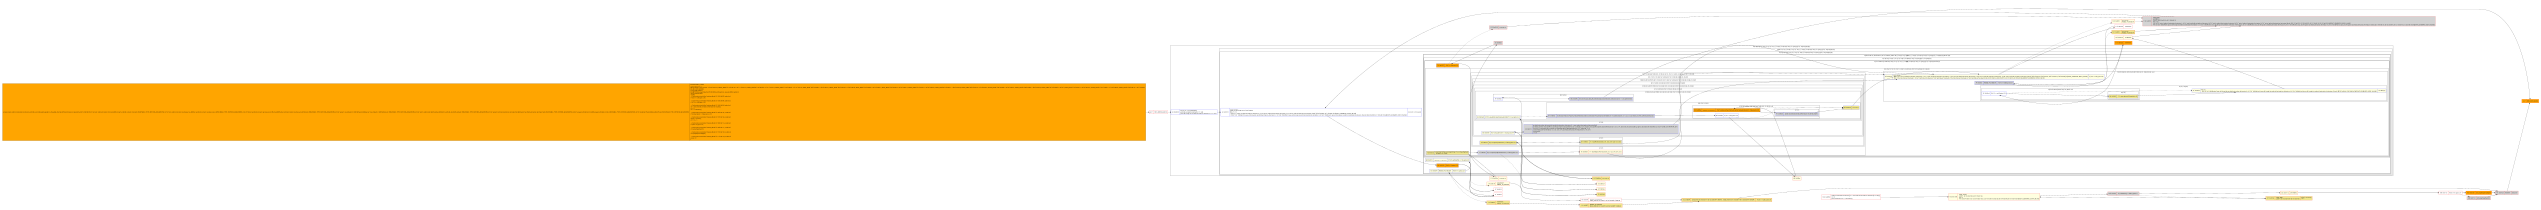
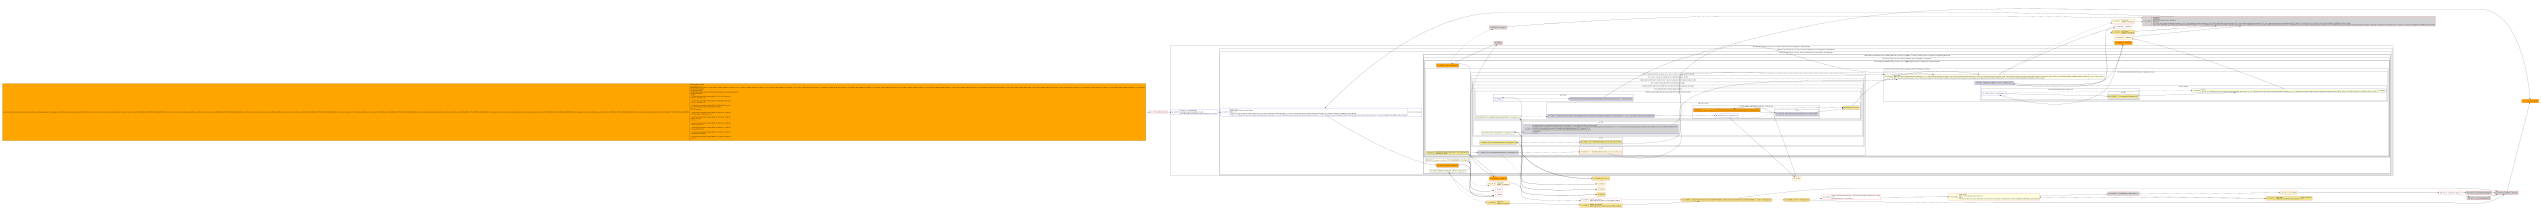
node "113: 0x002a": fillcolor lightyellow -> orange
node "110: 0x0120": fillcolor orange -> lightgrey
node "103: 0x00fb": added
